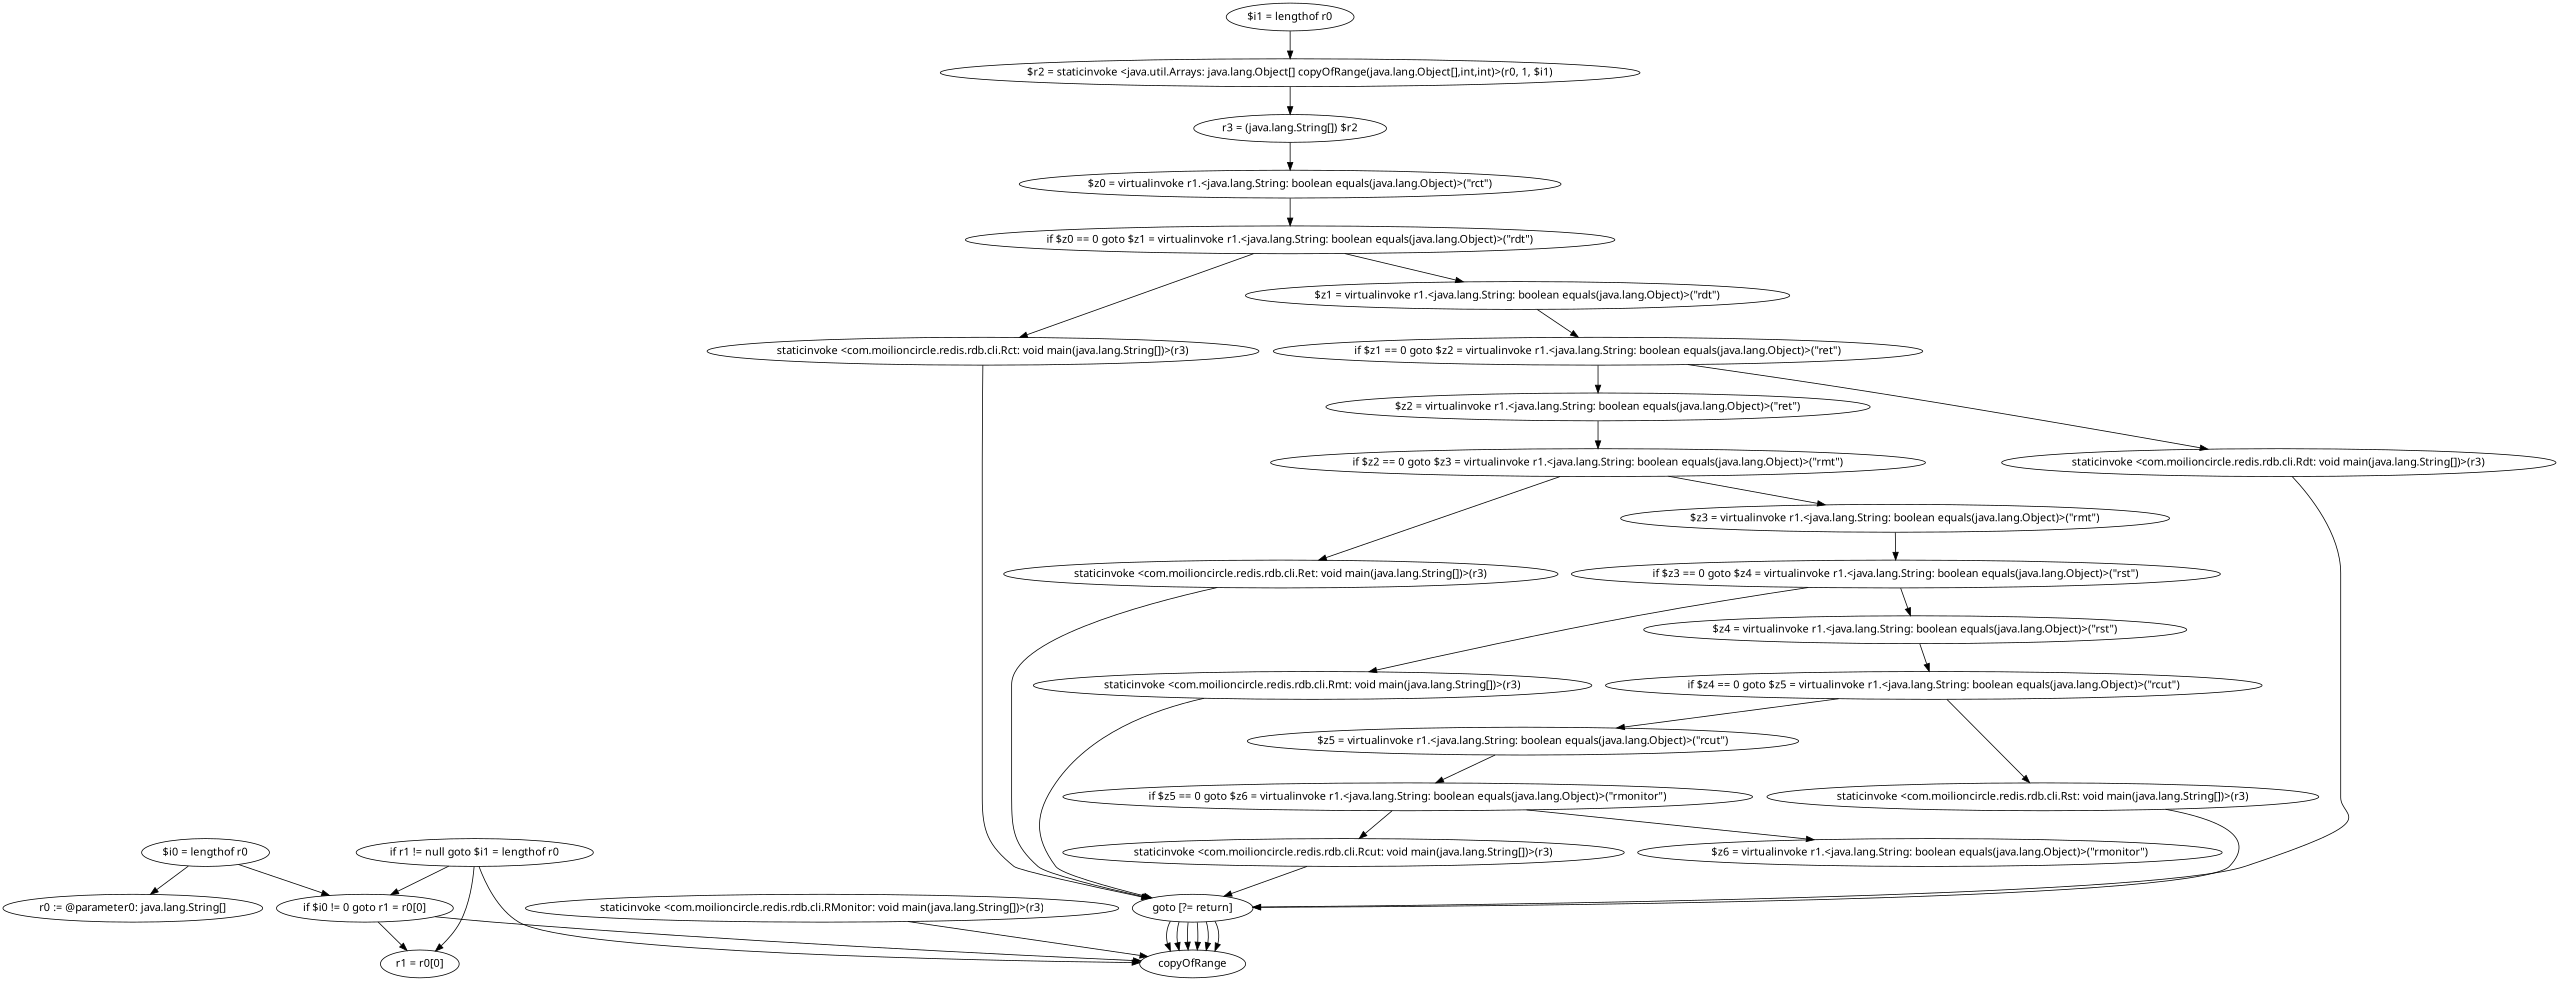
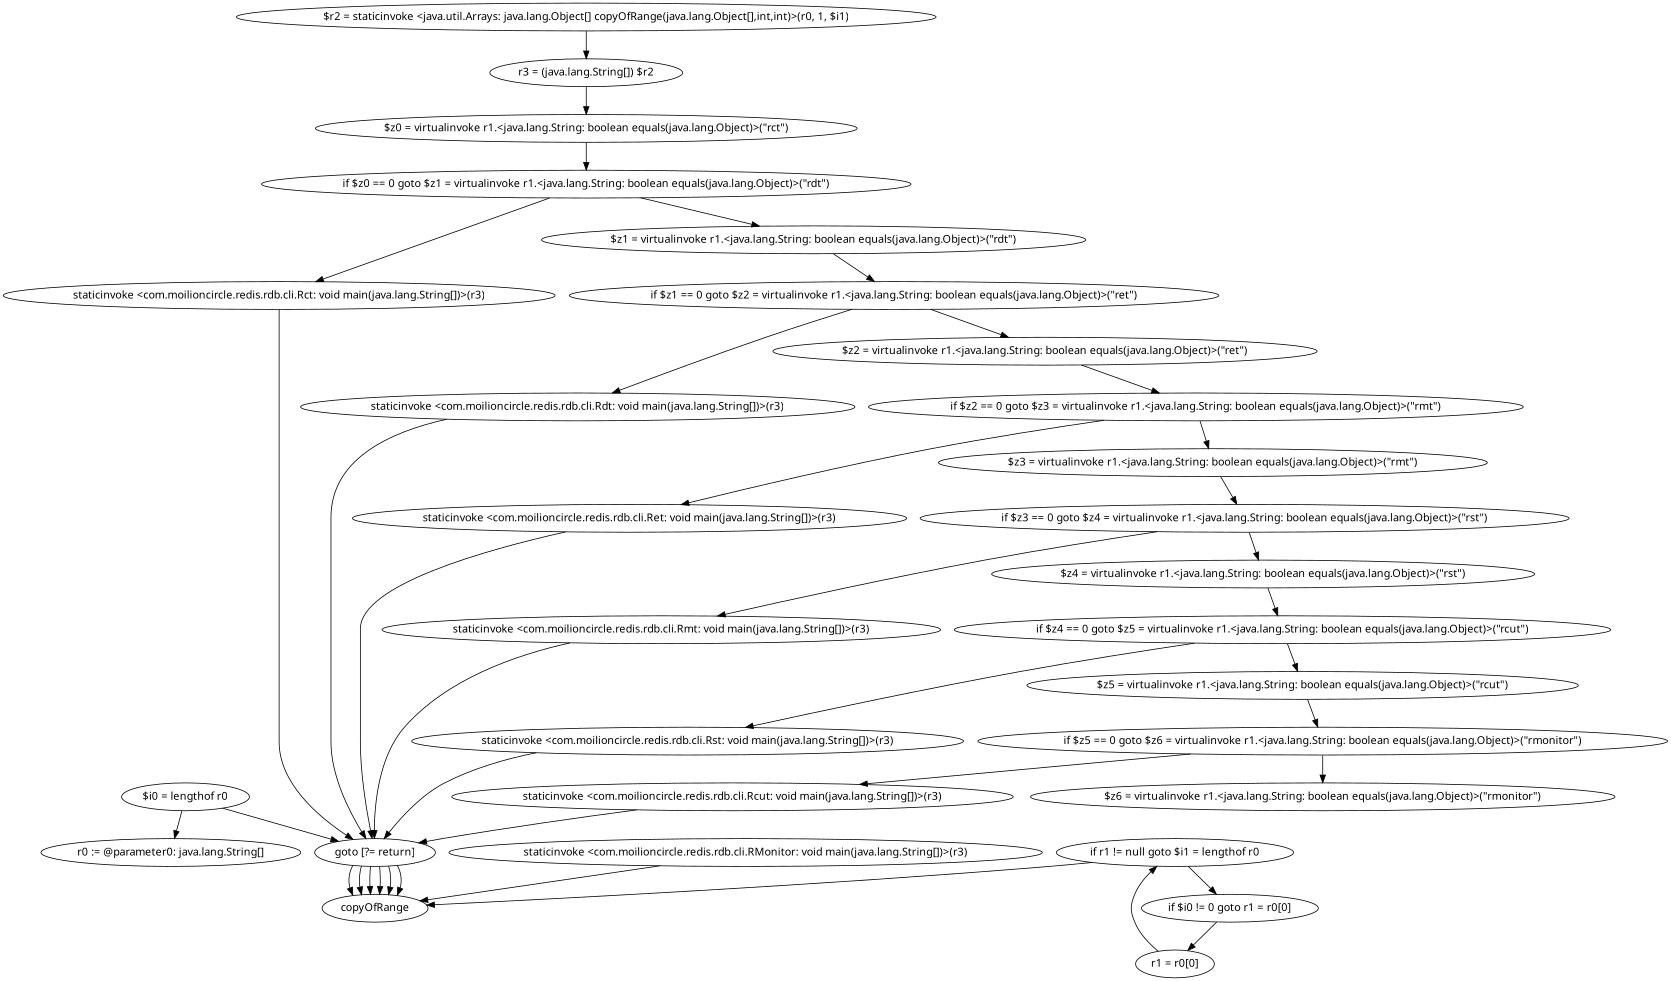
node "$i1 = lengthof r0": removed
edge "$i0 = lengthof r0" -> "if $i0 != 0 goto r1 = r0[0]": now "$i0 = lengthof r0" -> "goto [?= return]"
edge "if r1 != null goto $i1 = lengthof r0" -> "r1 = r0[0]": reversed
edge "if $i0 != 0 goto r1 = r0[0]" -> "copyOfRange": removed
